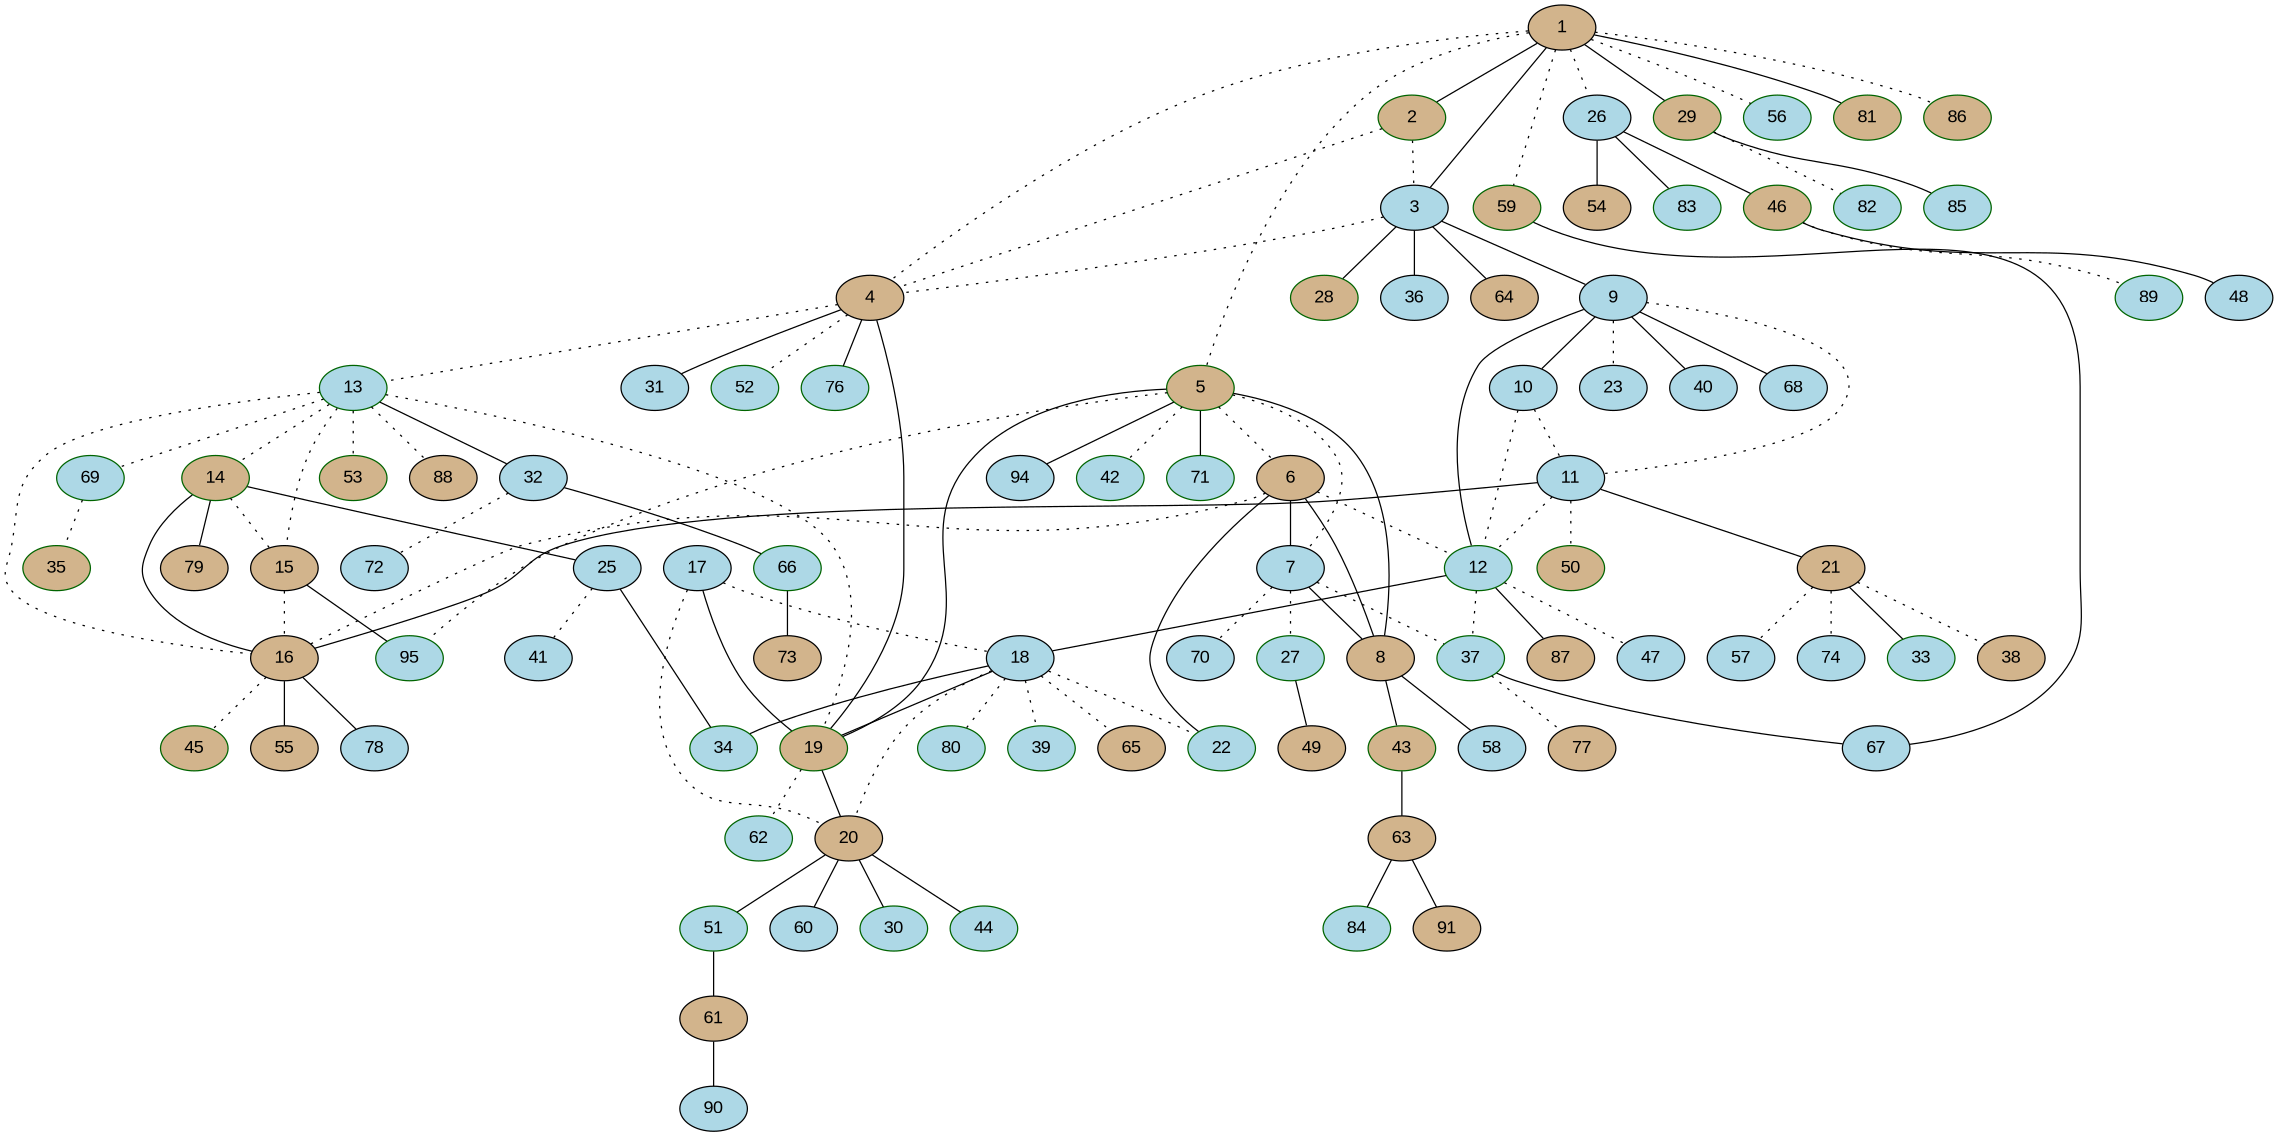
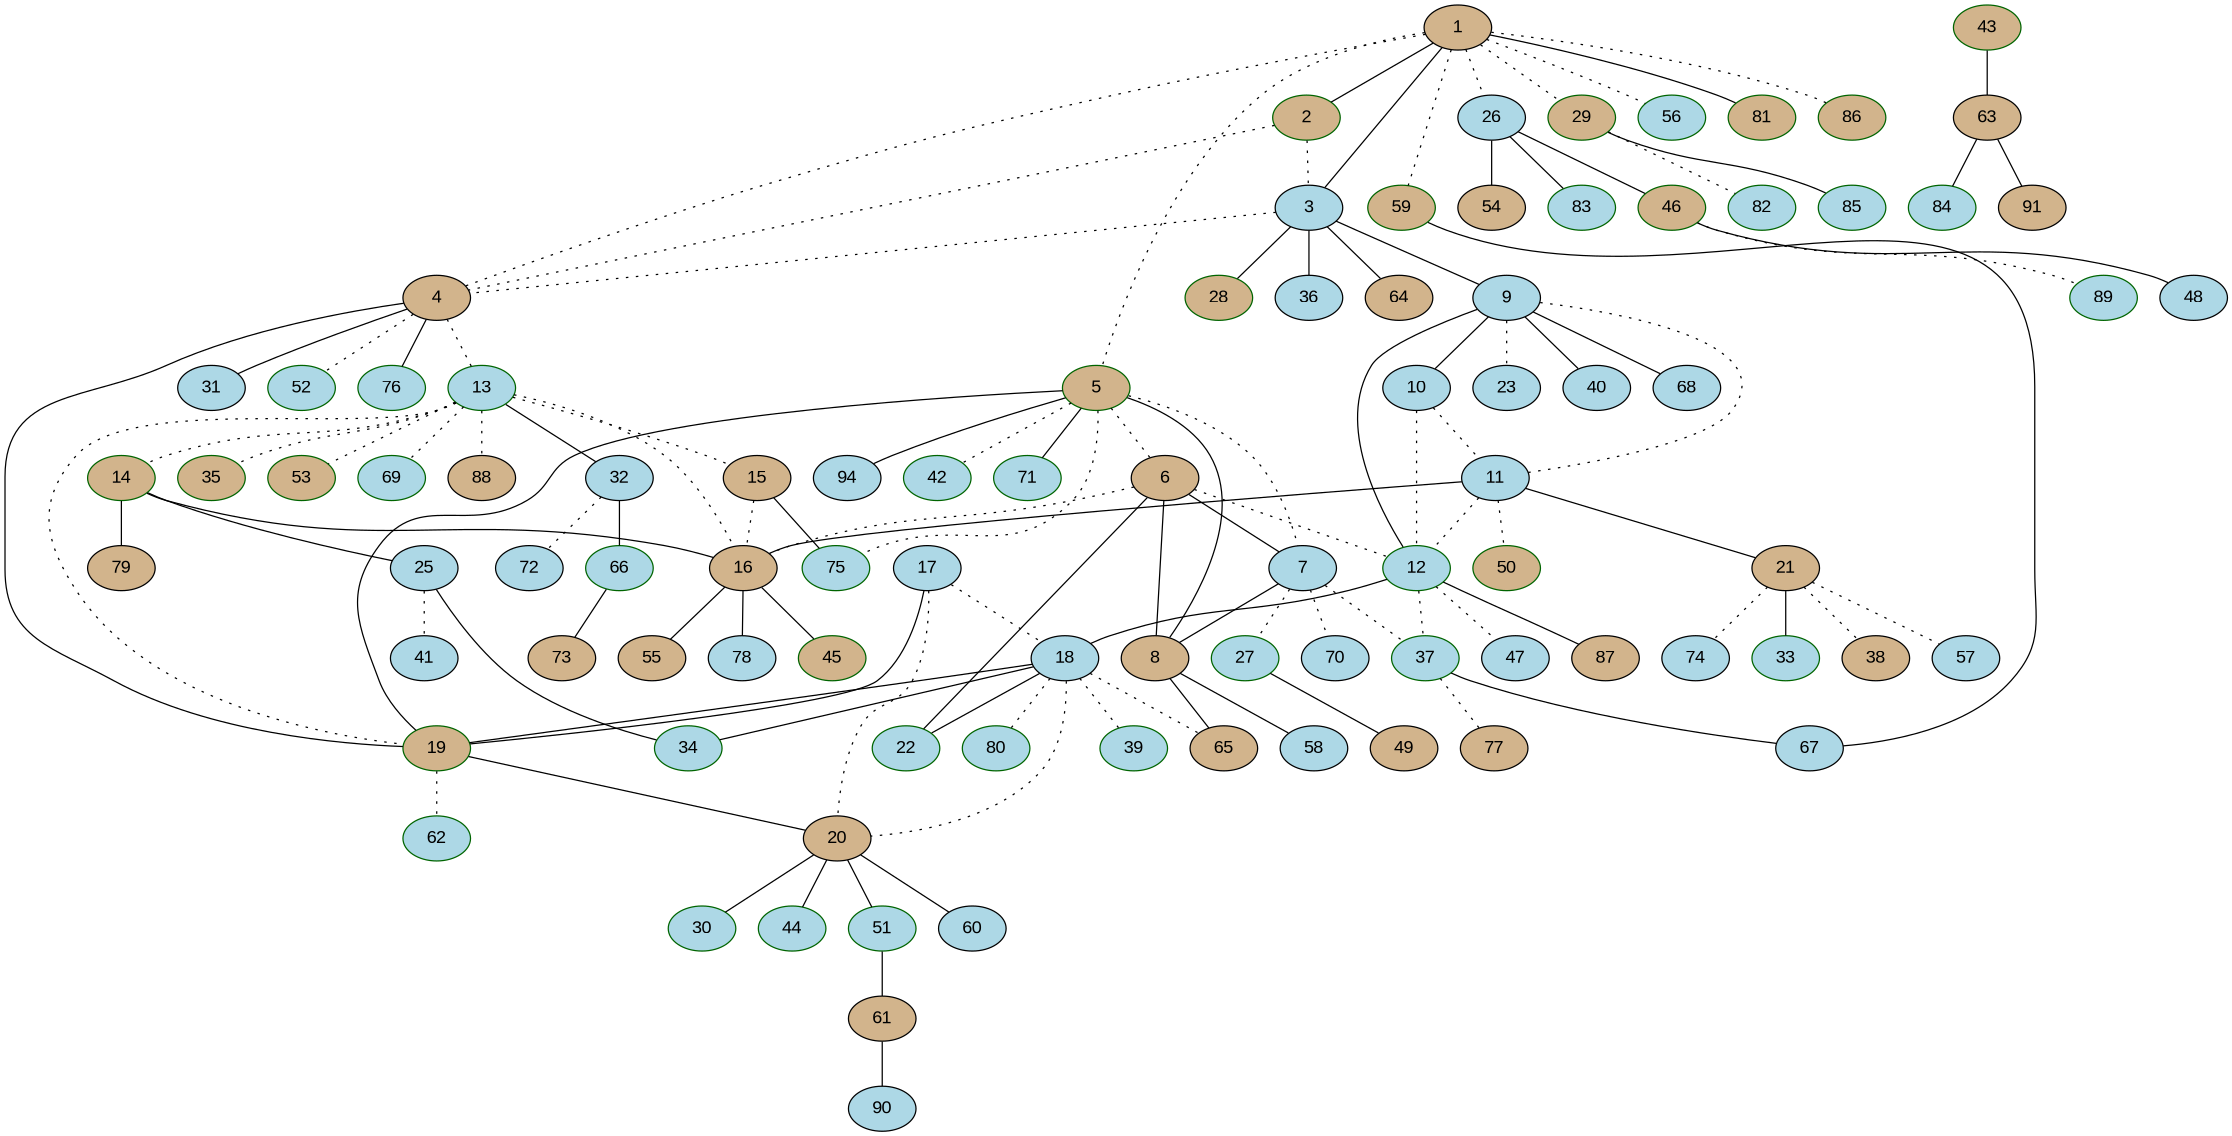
edge "1" -- "29": style solid -> dotted
edge "69" -- "35": now "13" -- "35"
edge "14" -- "15": removed
node "95": label "95" -> "75"
edge "18" -- "22": style dotted -> solid
edge "16" -- "45": style dotted -> solid
edge "8" -- "43": now "8" -- "65"
